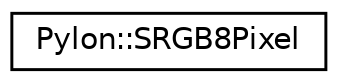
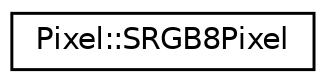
node "Pylon::SRGB8Pixel": label "Pylon::SRGB8Pixel" -> "Pixel::SRGB8Pixel"
